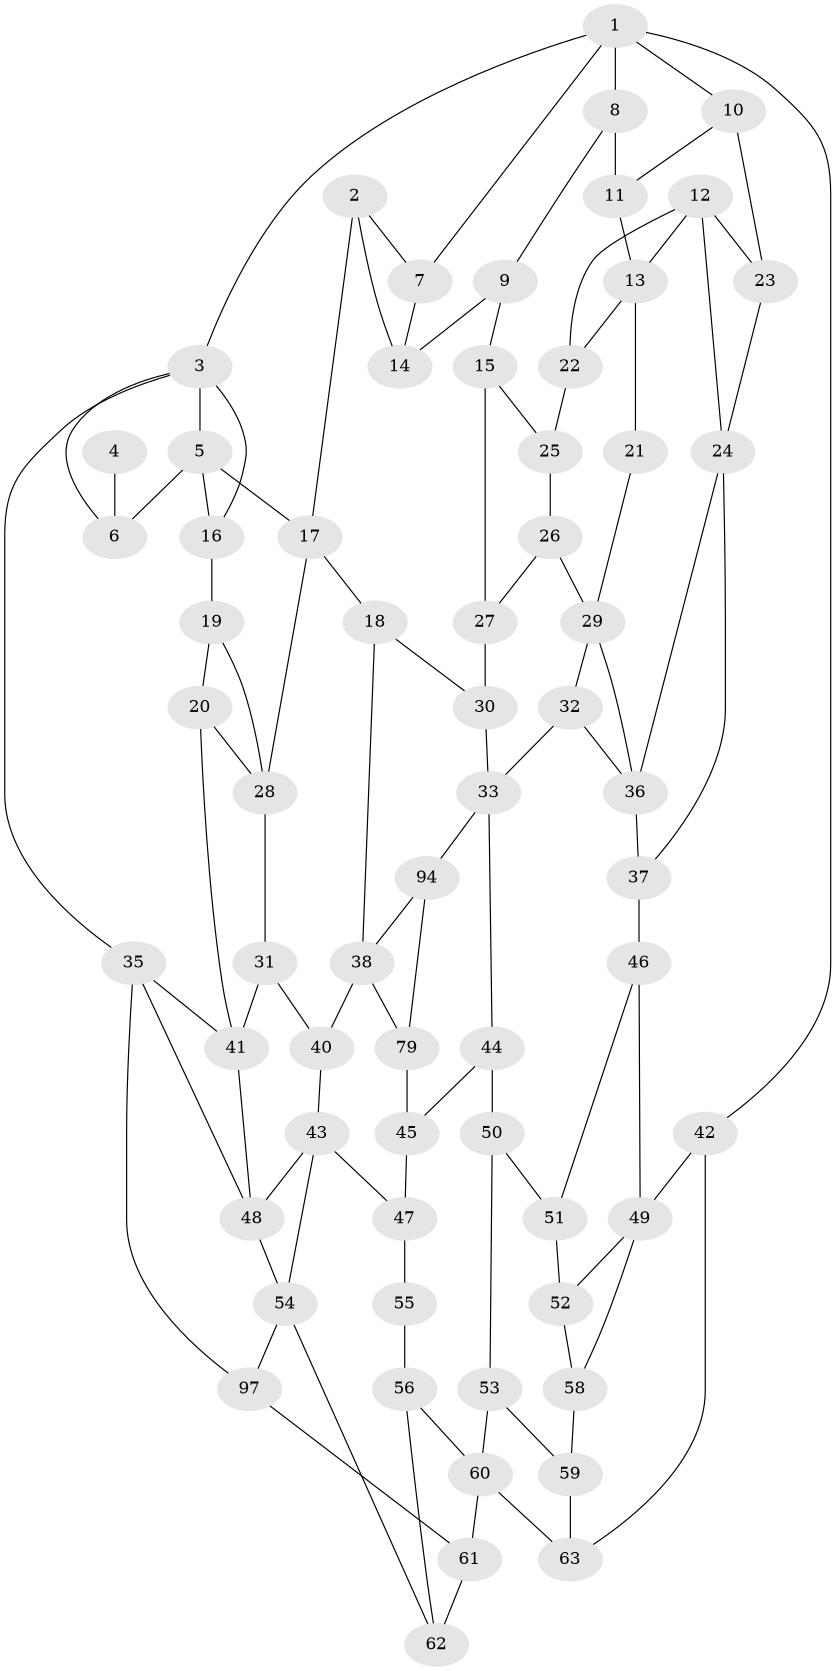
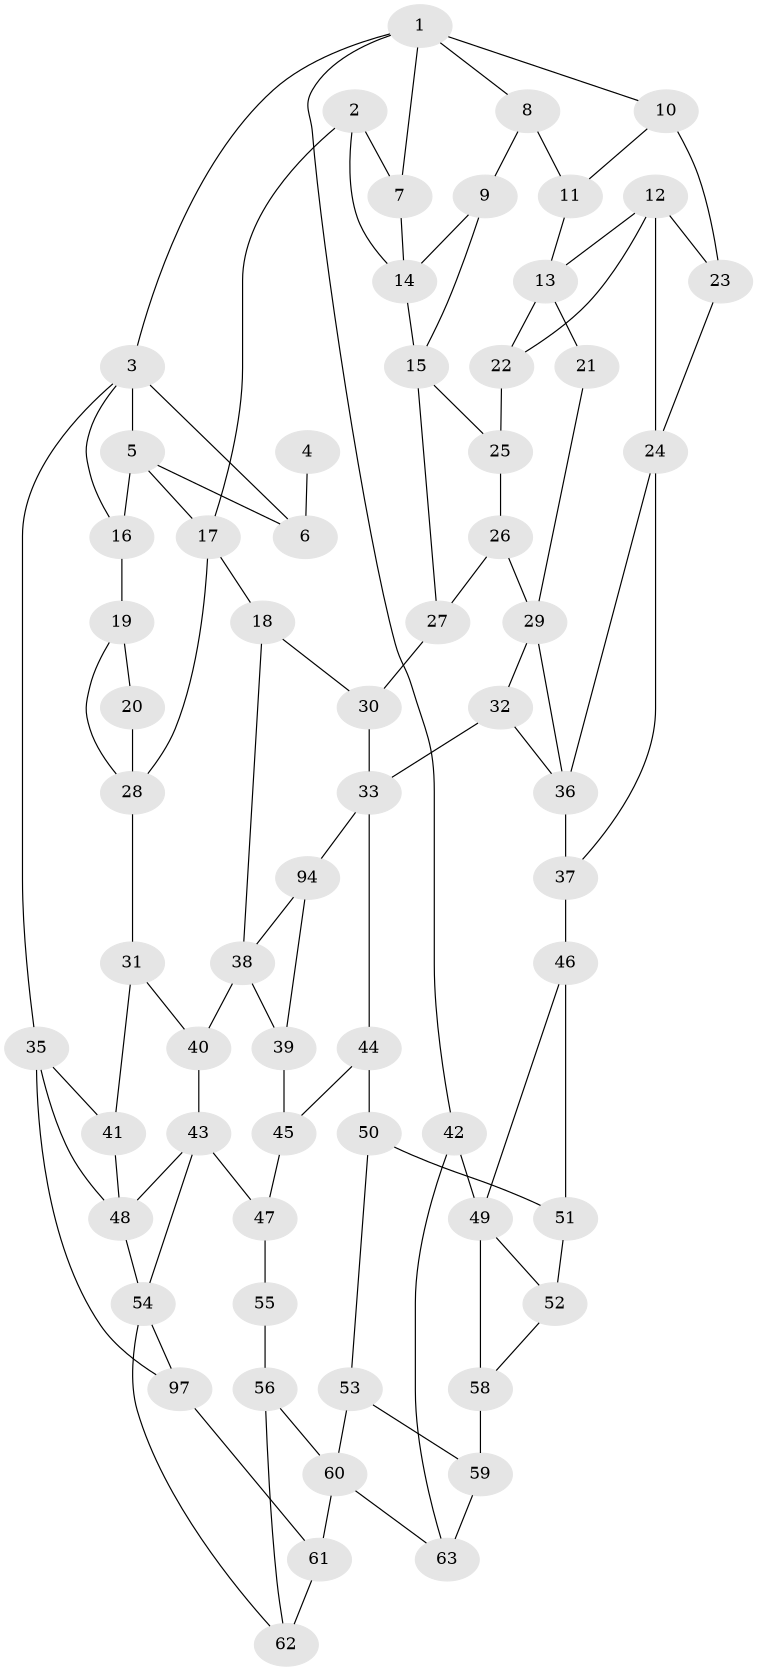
edge "14" -- "15": added
edge "20" -- "41": removed
node "79": label "79" -> "39"
